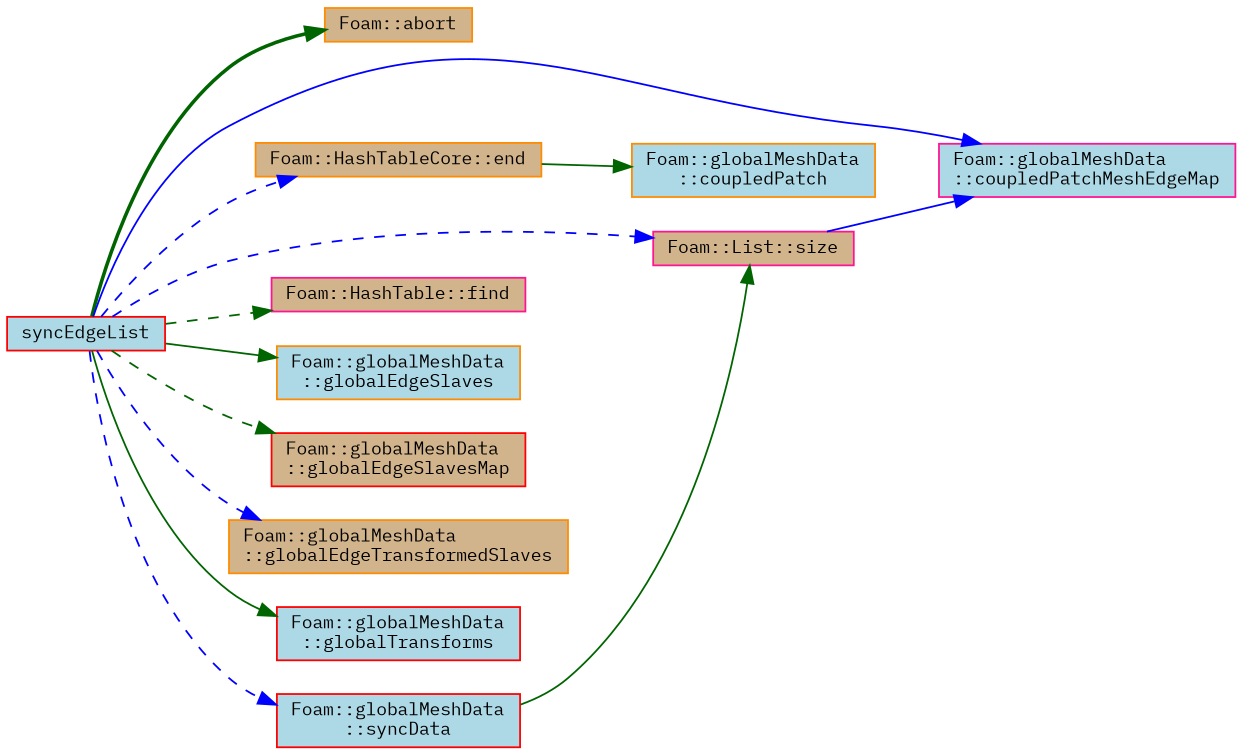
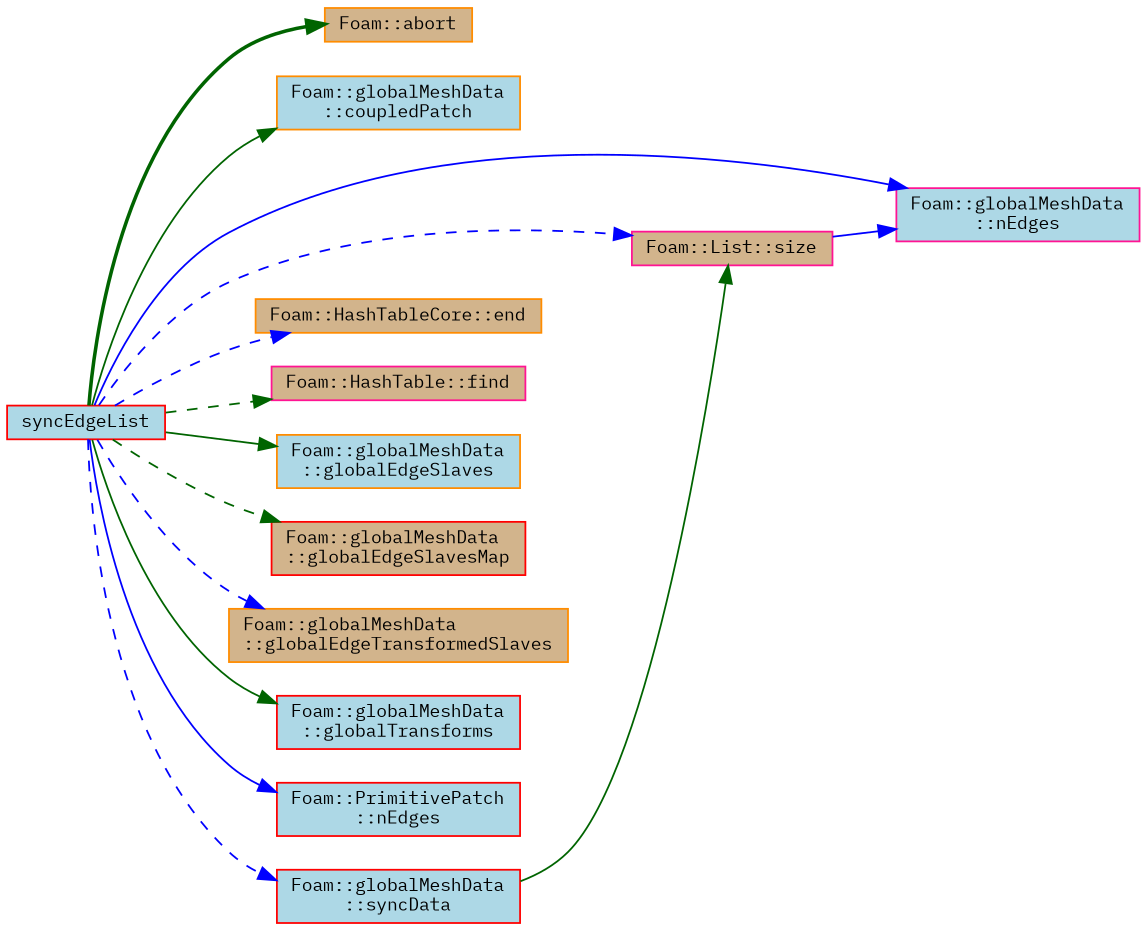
edge "Foam::HashTableCore::end" -> "Foam::globalMeshData ::coupledPatch": now "syncEdgeList" -> "Foam::globalMeshData ::coupledPatch"
node "Foam::globalMeshData ::coupledPatchMeshEdgeMap": label "Foam::globalMeshData ::coupledPatchMeshEdgeMap" -> "Foam::globalMeshData ::nEdges"
node "Foam::PrimitivePatch ::nEdges": added
